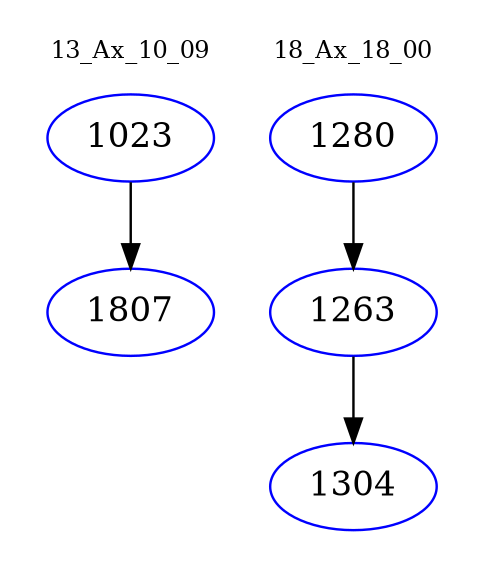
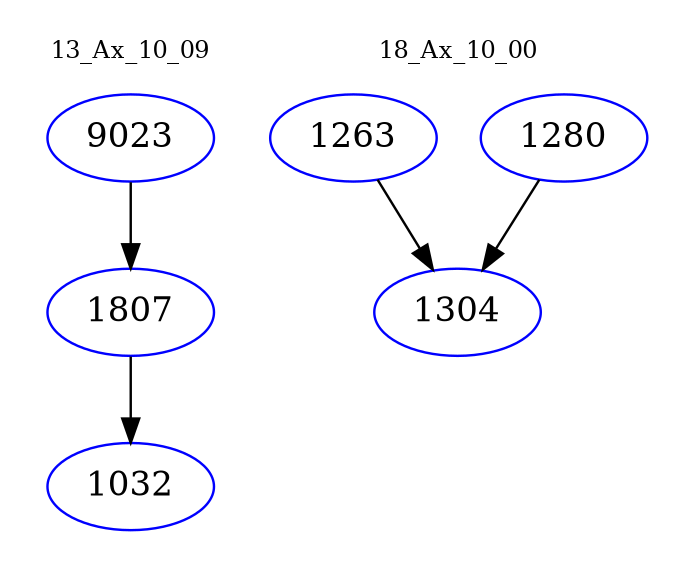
cluster "18_Ax_18_00": label "18_Ax_18_00" -> "18_Ax_10_00"
node "1023": label "1023" -> "9023"
edge "1280" -> "1263": now "1280" -> "1304"
node "1032": added
